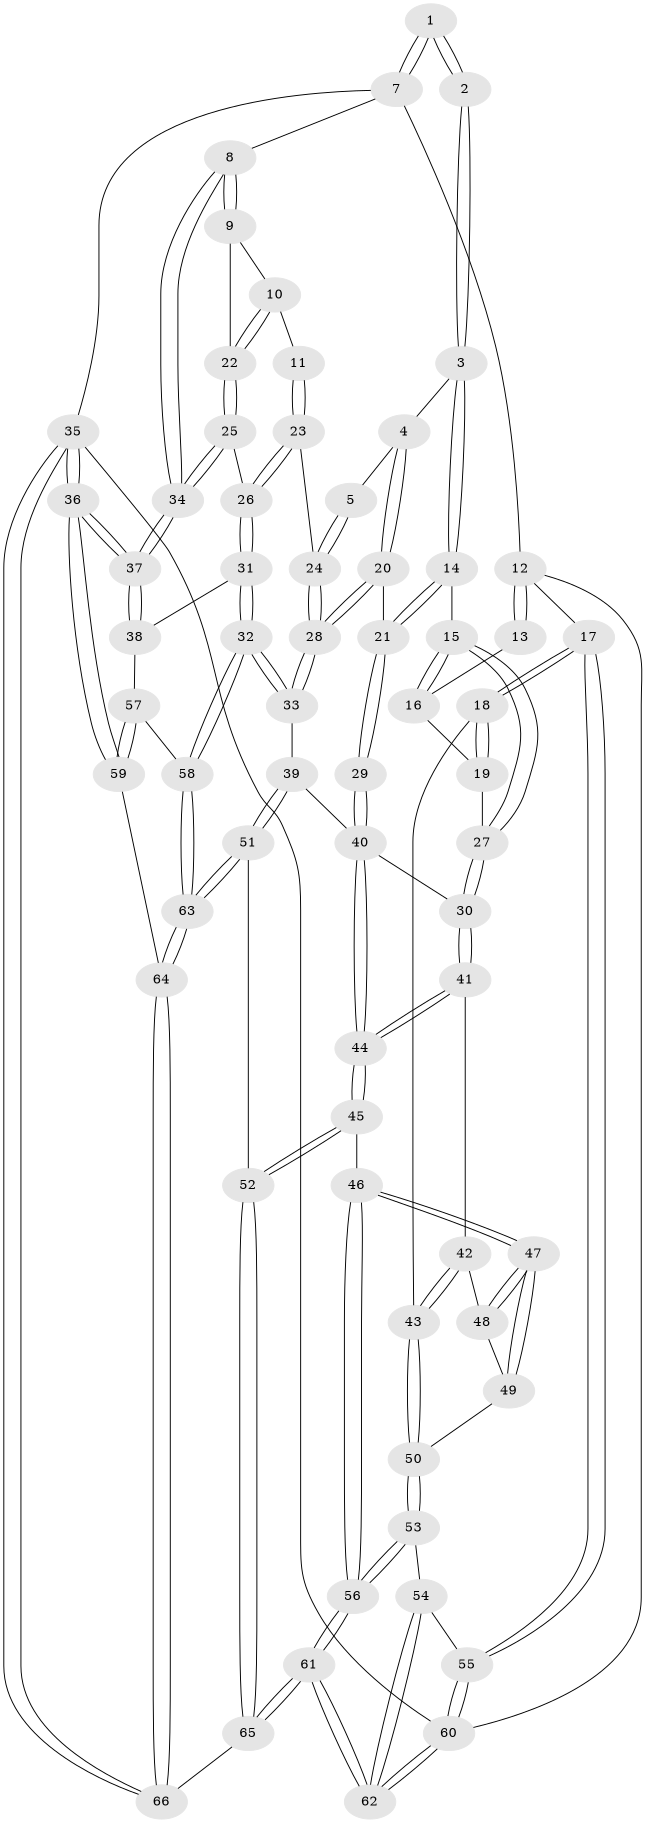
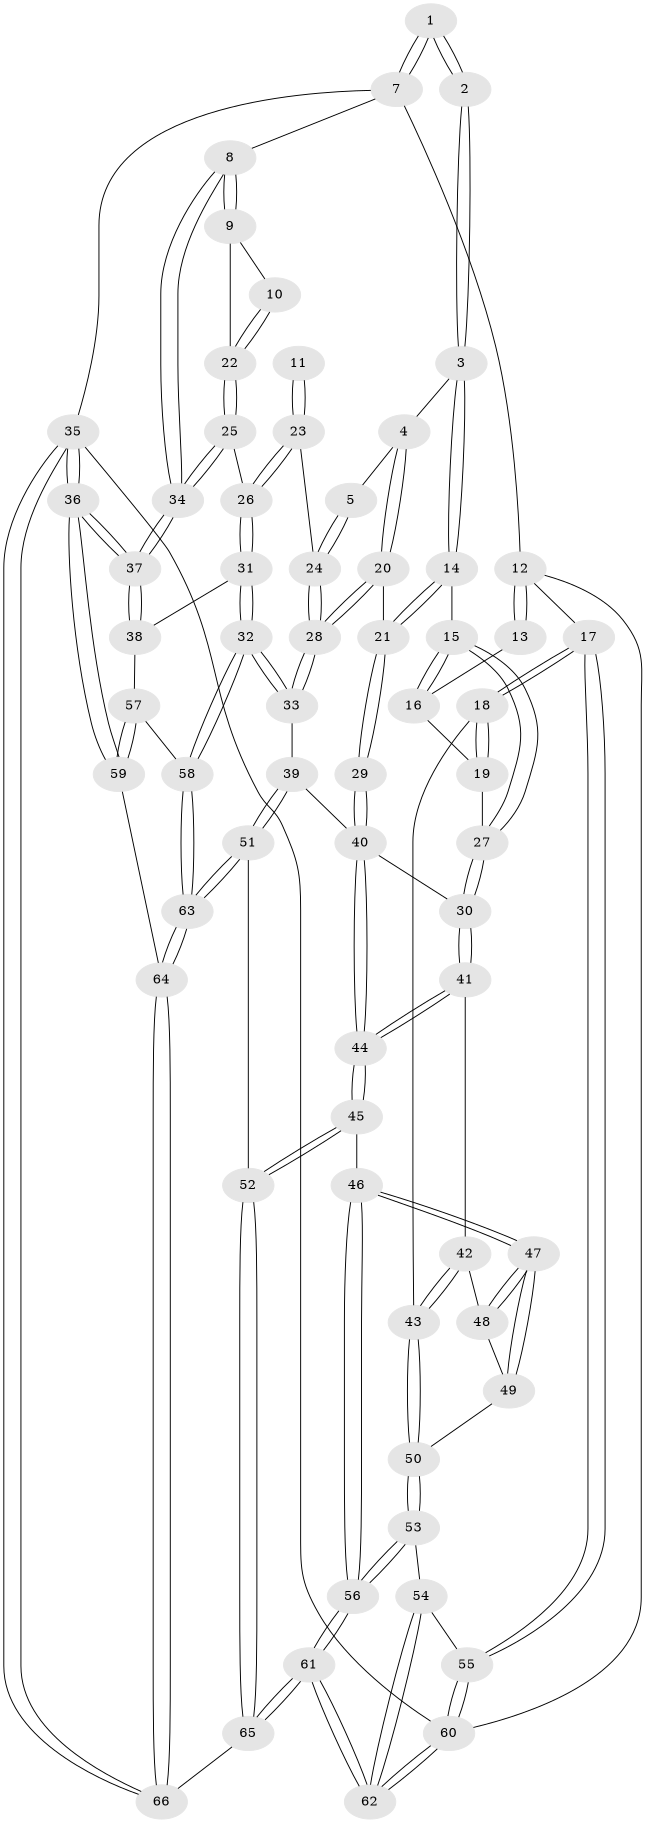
edge "10" -- "11": removed
